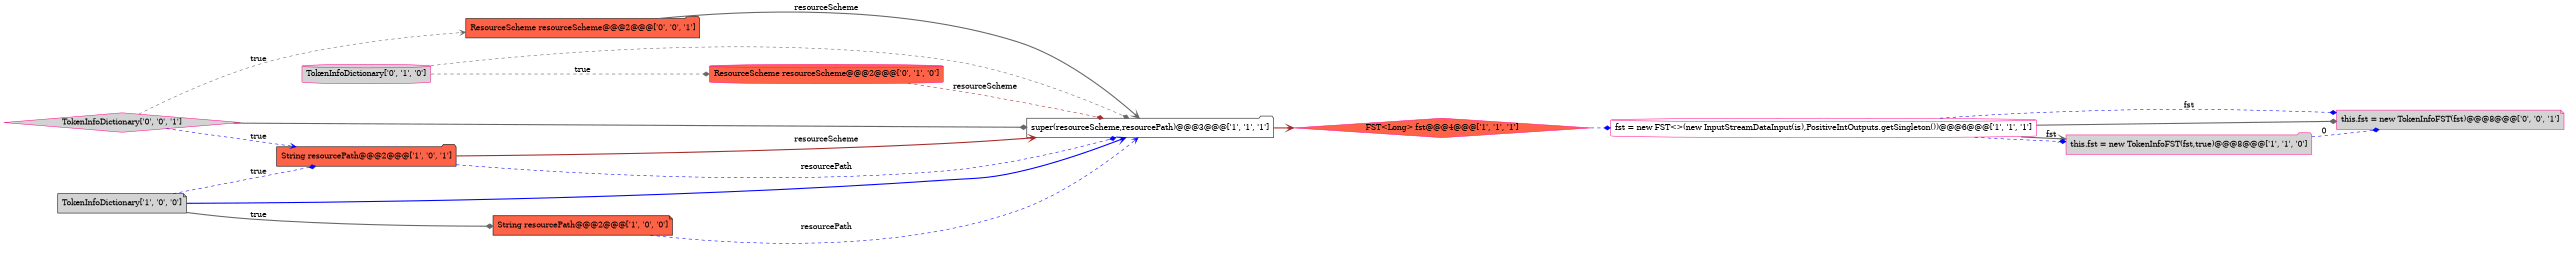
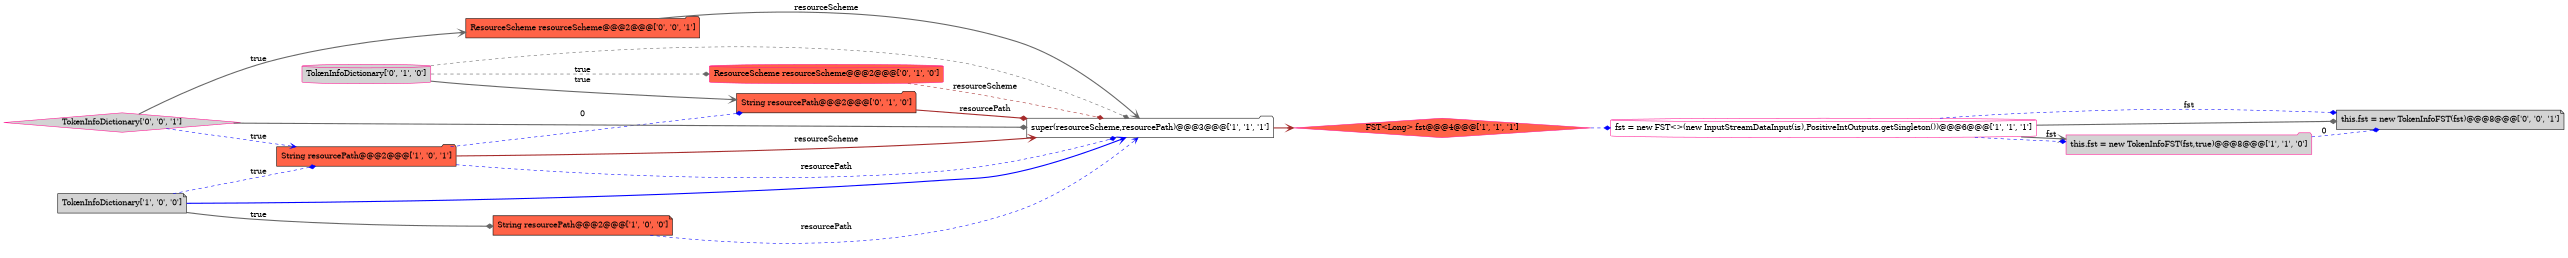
edge "TokenInfoDictionary['0', '0', '1']" -> "ResourceScheme resourceScheme@@@2@@@['0', '0', '1']": style dashed -> bold
node "String resourcePath@@@2@@@['0', '1', '0']": added
node "this.fst = new TokenInfoFST(fst)@@@8@@@['0', '0', '1']": color deeppink -> black
